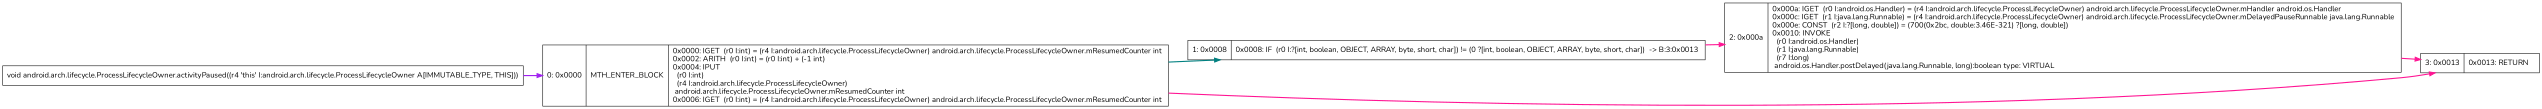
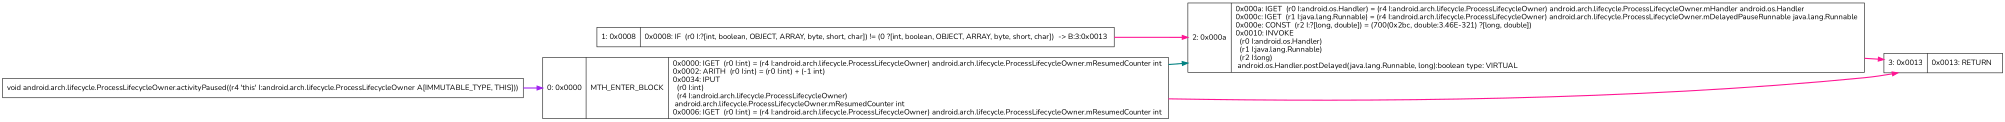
node "2: 0x000a": text "(r7 I:long)" -> "(r2 I:long)"
edge "0: 0x0000" -> "1: 0x0008": now "0: 0x0000" -> "2: 0x000a"
node "0: 0x0000": text "0x0004: IPUT" -> "0x0034: IPUT"
